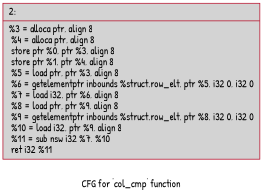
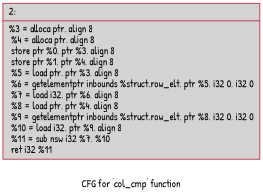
node "2:": text "%8 = load ptr, ptr %9, align 8" -> "%8 = load ptr, ptr %4, align 8"
